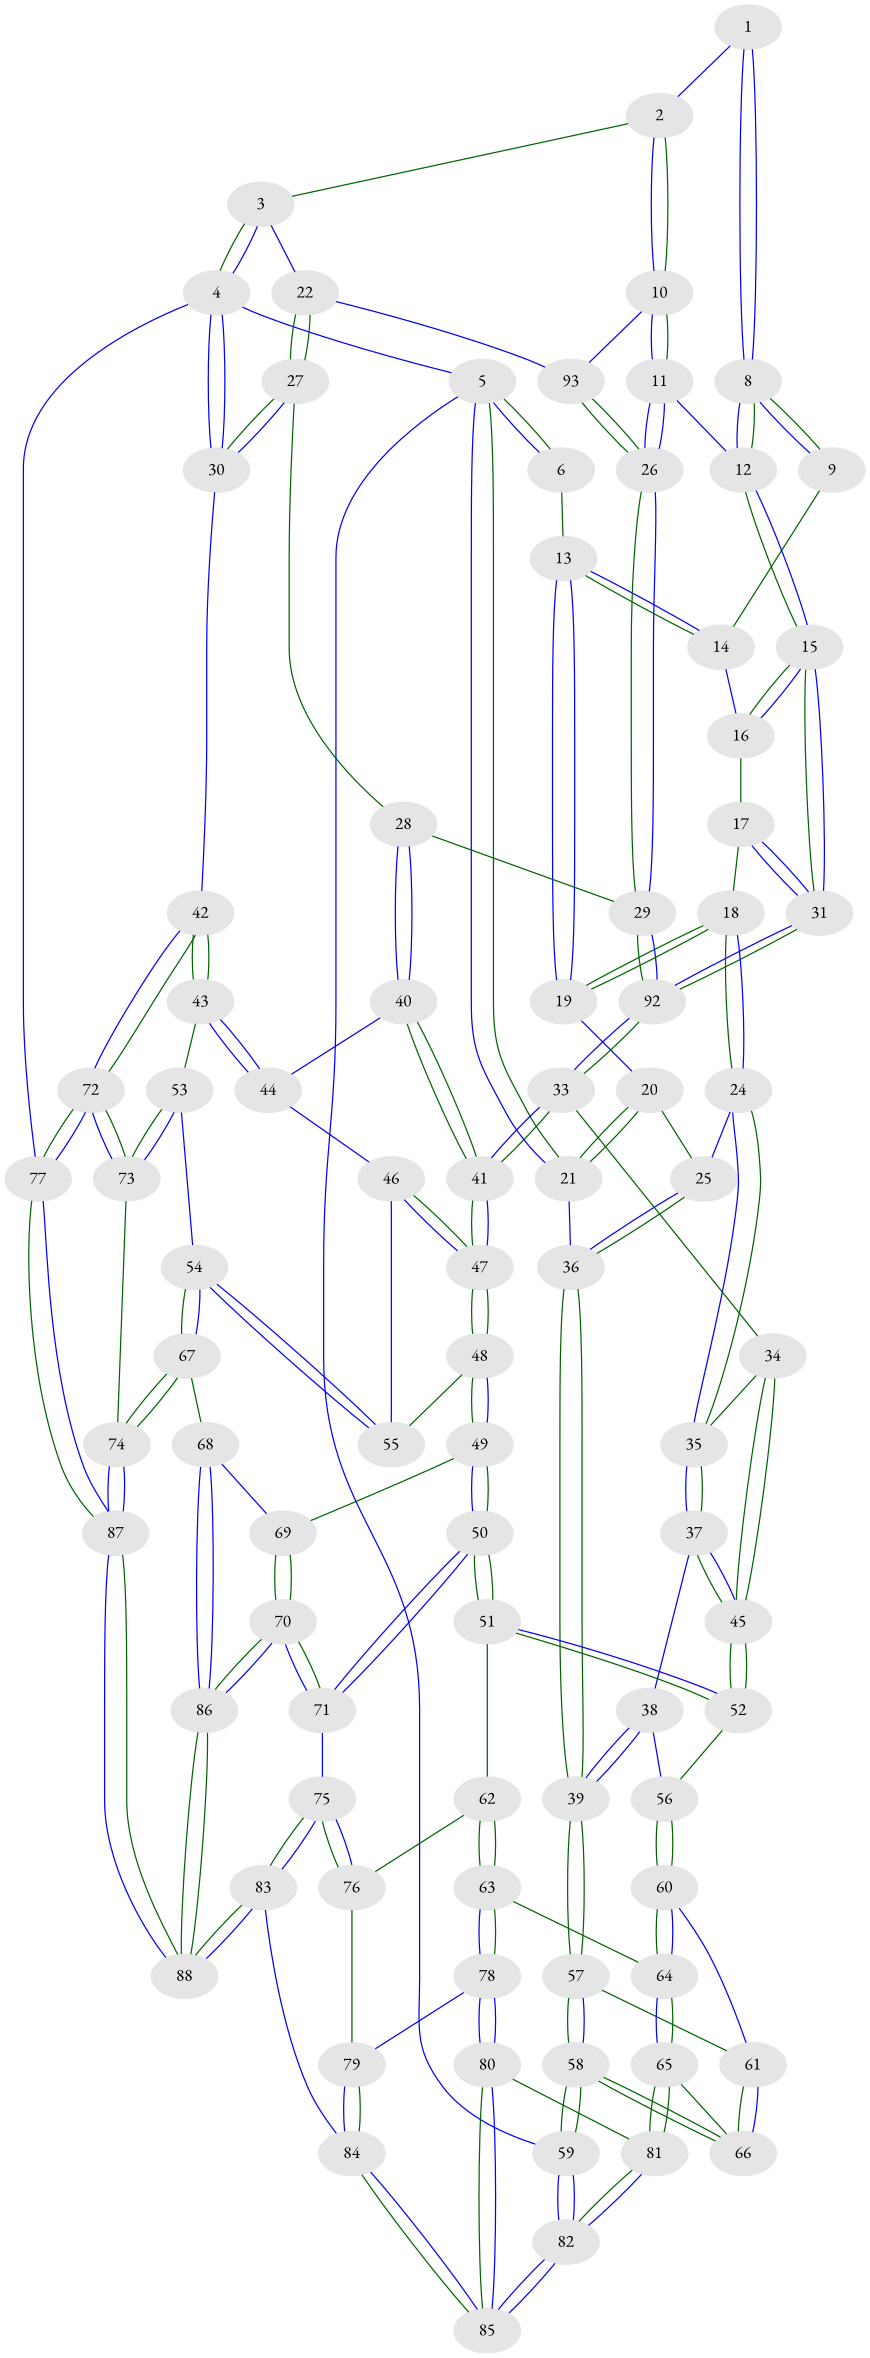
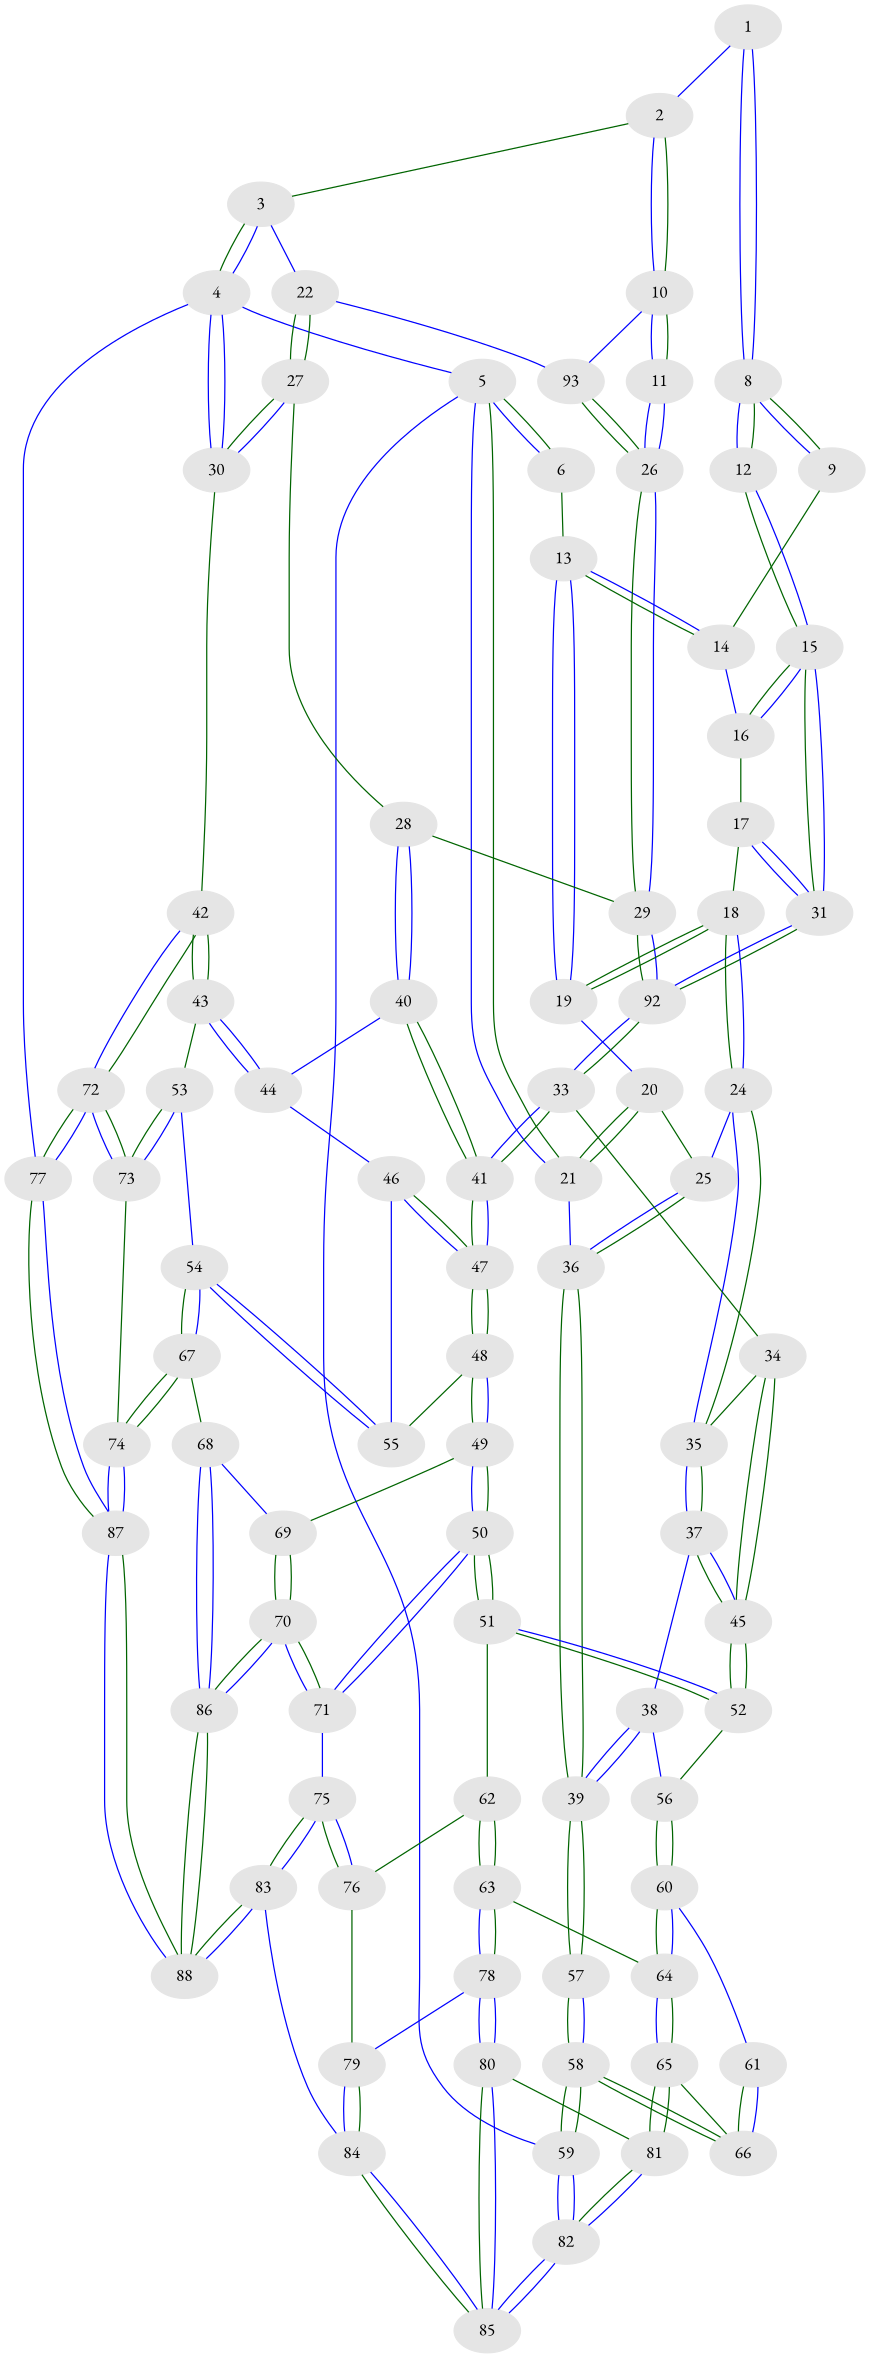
edge "11" -- "12": removed
edge "30" -- "42": color blue -> darkgreen
edge "57" -- "61": removed
